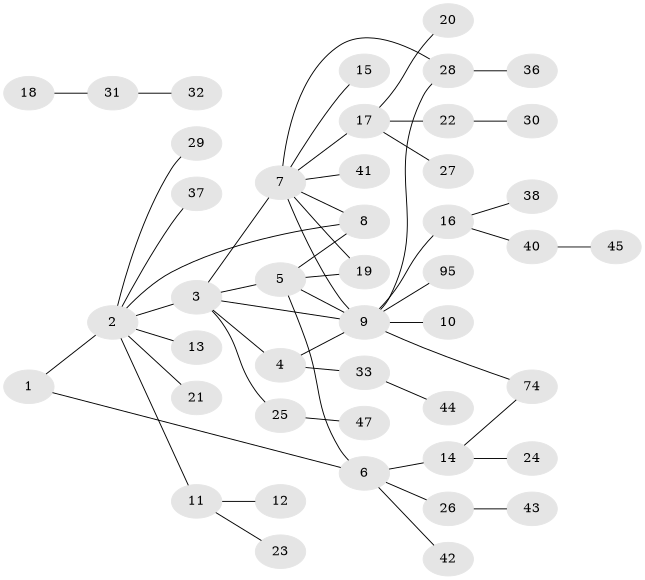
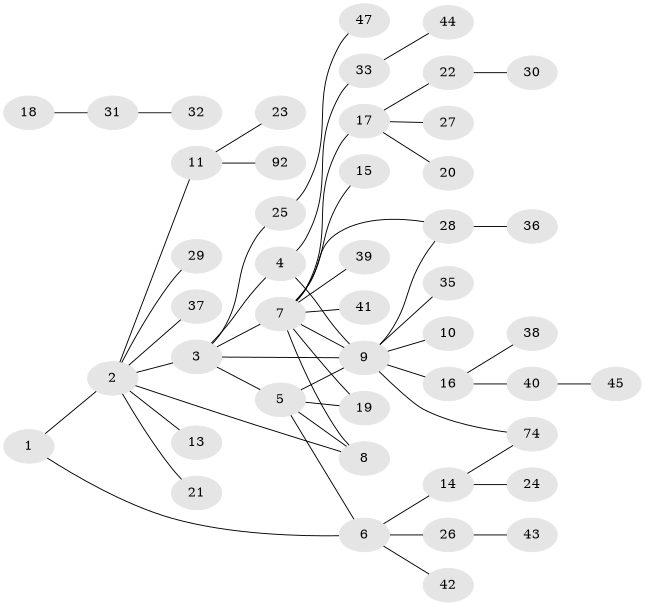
node "39": added
node "95": label "95" -> "35"
node "12": label "12" -> "92"
